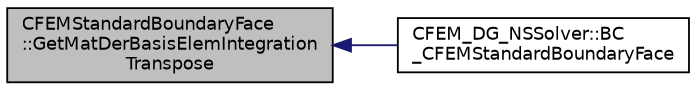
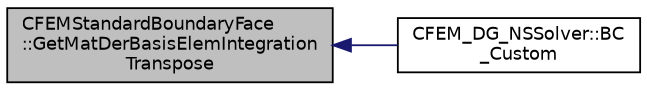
node "CFEM_DG_NSSolver::BC _CFEMStandardBoundaryFace": label "CFEM_DG_NSSolver::BC _CFEMStandardBoundaryFace" -> "CFEM_DG_NSSolver::BC _Custom"
